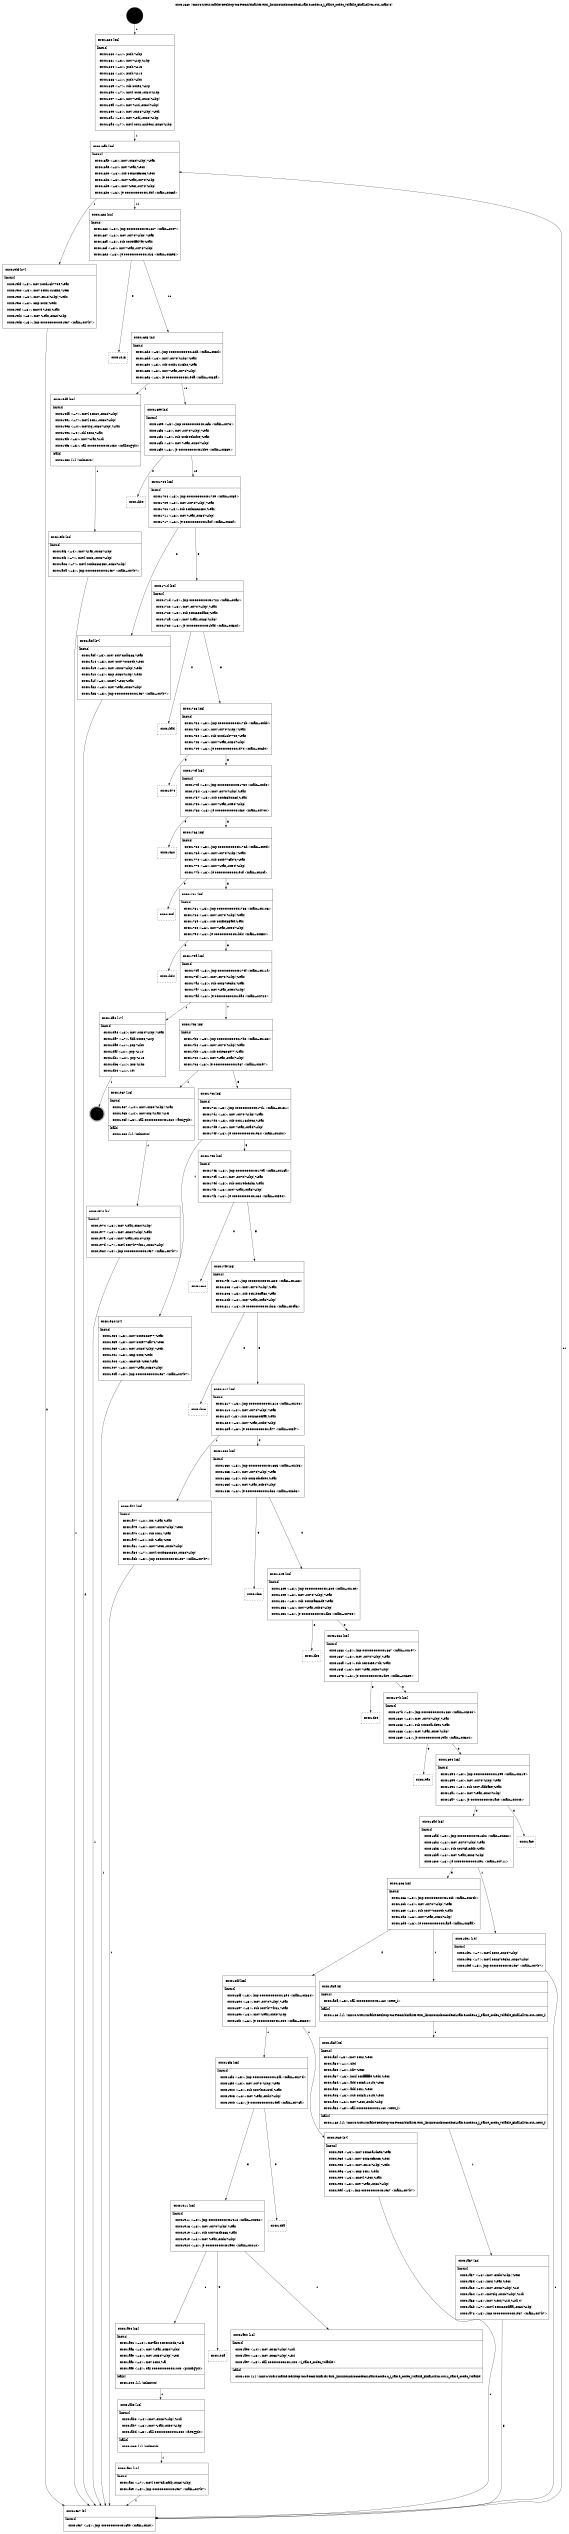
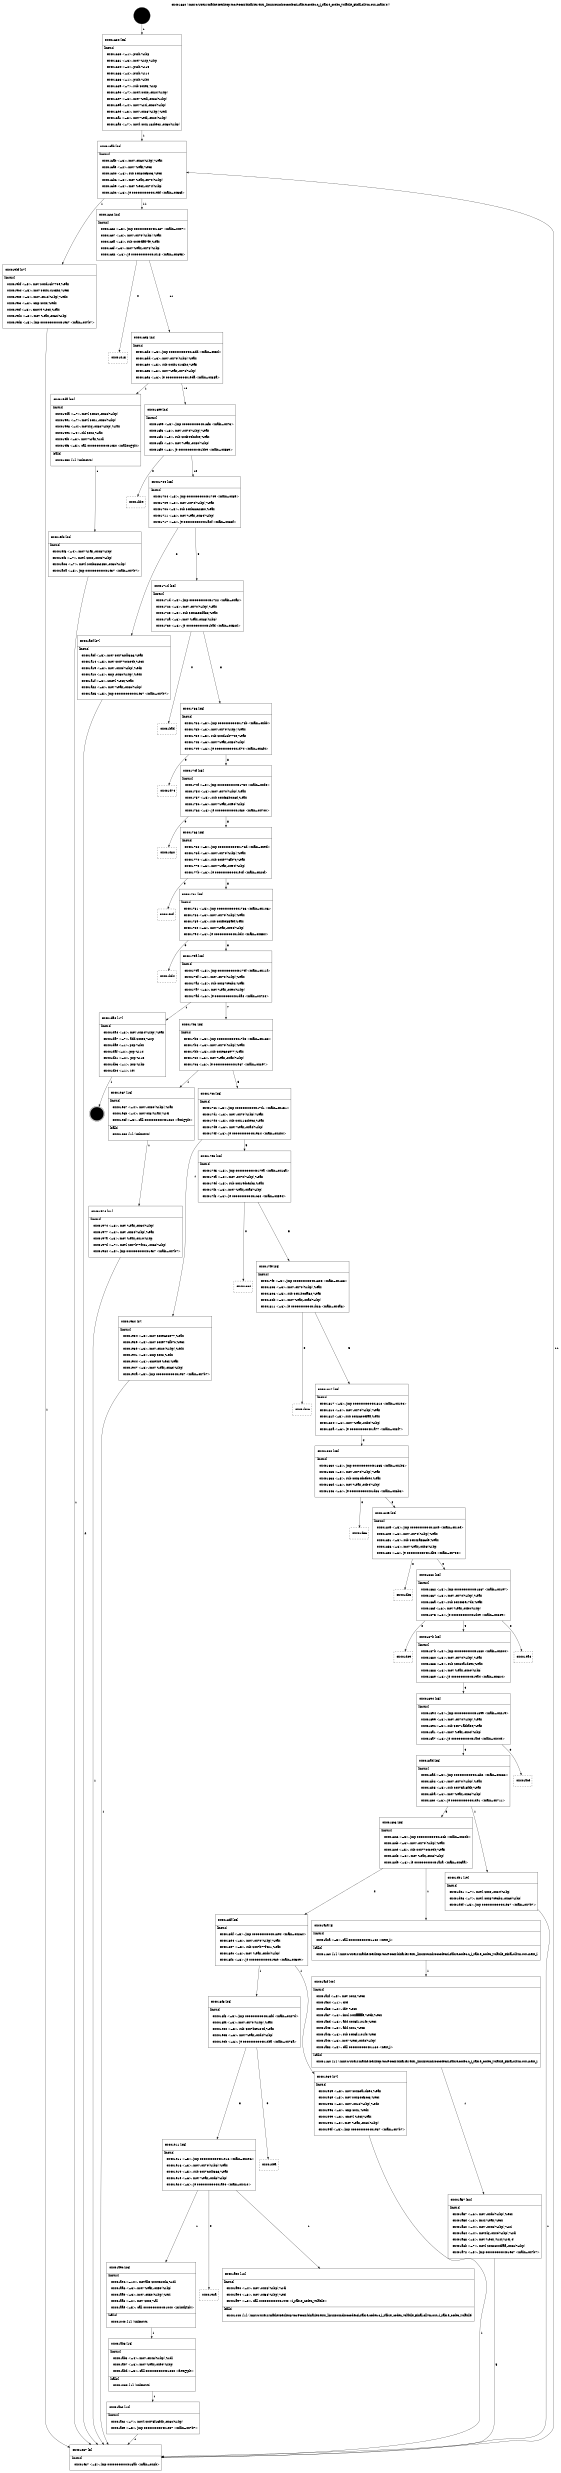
edge "0x4019bf [27]" -> "0x401e37 [5]": label " 0" -> " 1"
node "0x401a77 [25]": removed
edge "0x40187b [25]" -> "0x4019a4": now "0x401862 [25]" -> "0x4019a4"
